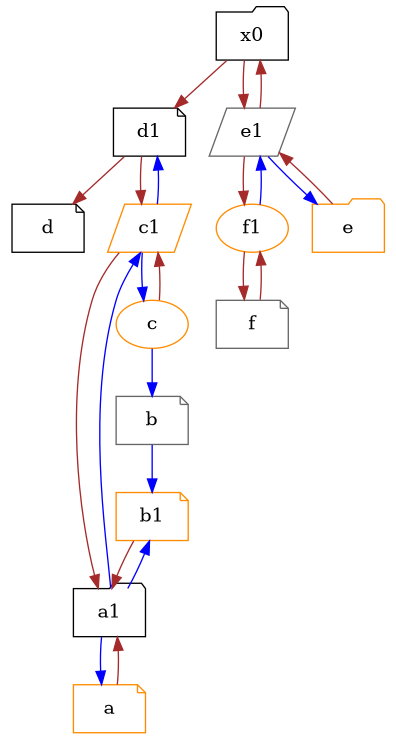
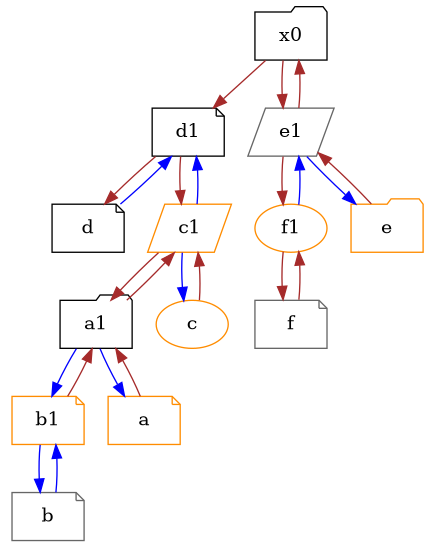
edge "d" -> "d1": added
edge "c" -> "b": now "b1" -> "b"
edge "a1" -> "c1": color blue -> brown
